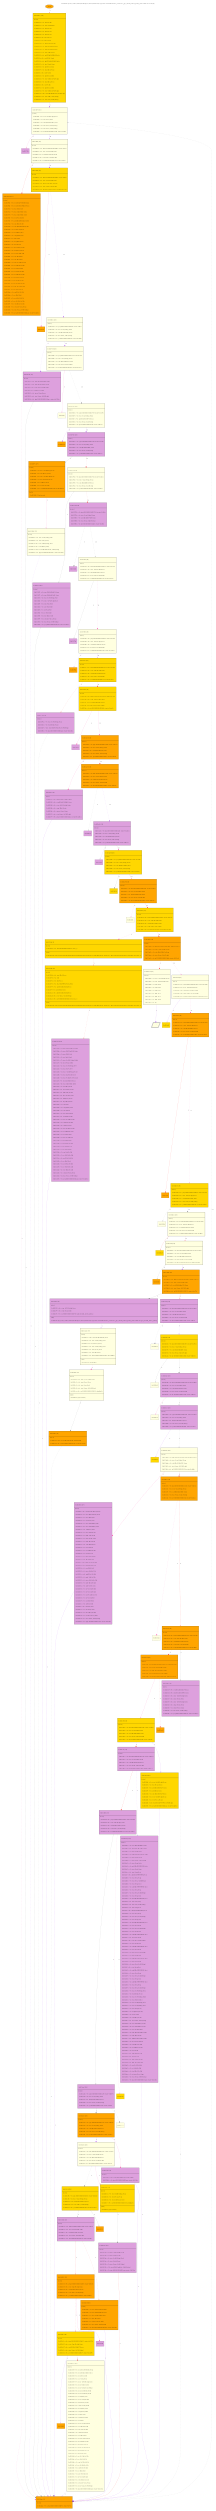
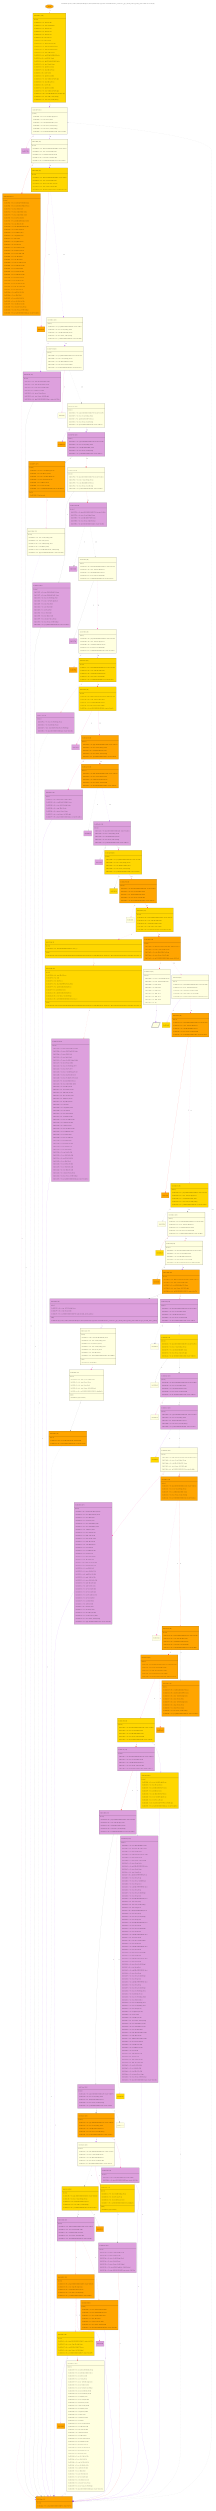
node "0x4020d9 [36]": fillcolor plum -> orange
